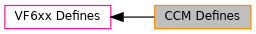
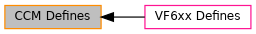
edge "CCM Defines" -> "VF6xx Defines": reversed
